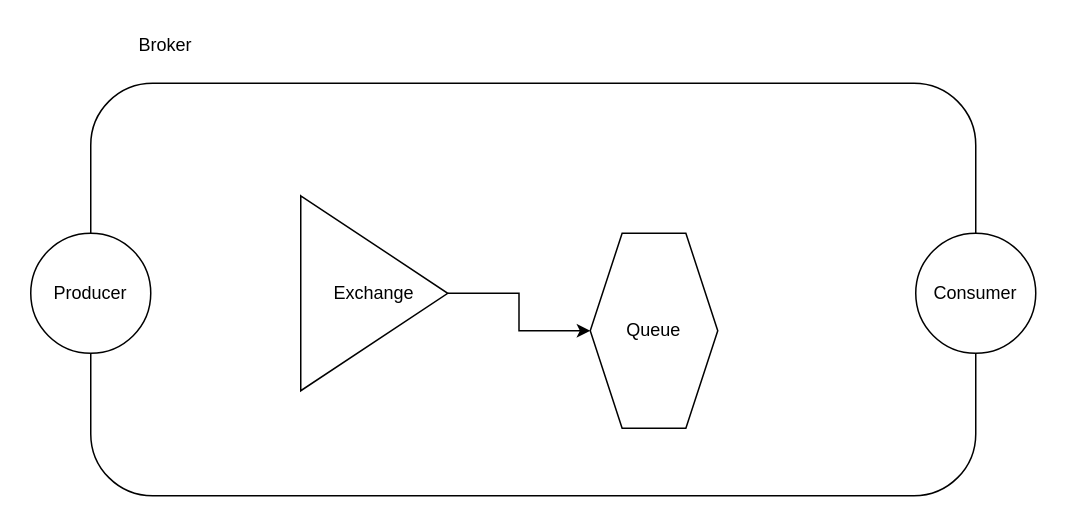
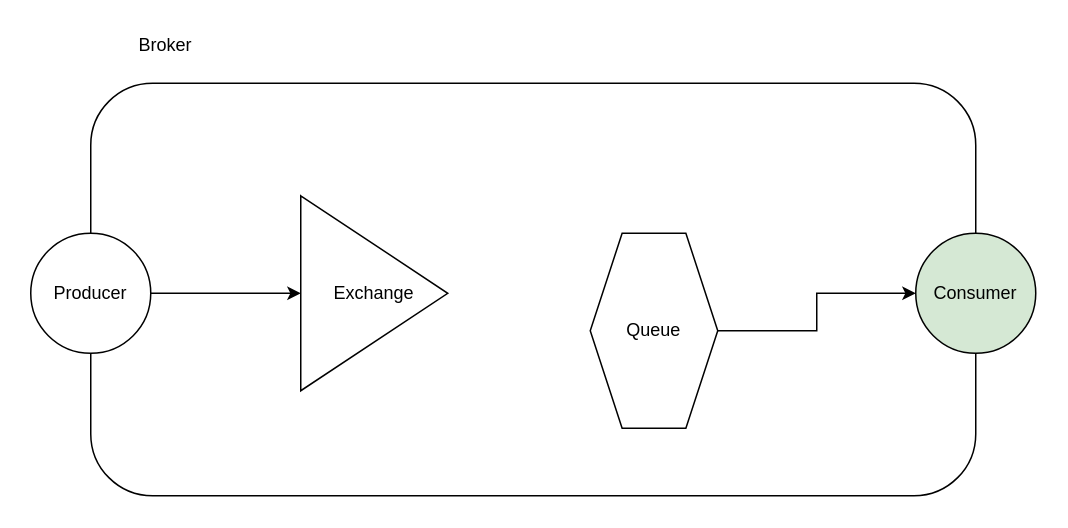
edge "Producer" -> "Exchange": added
node "Consumer": fillcolor #ffffff -> #d5e8d4
edge "Exchange" -> "Queue": removed
edge "Queue" -> "Consumer": added
